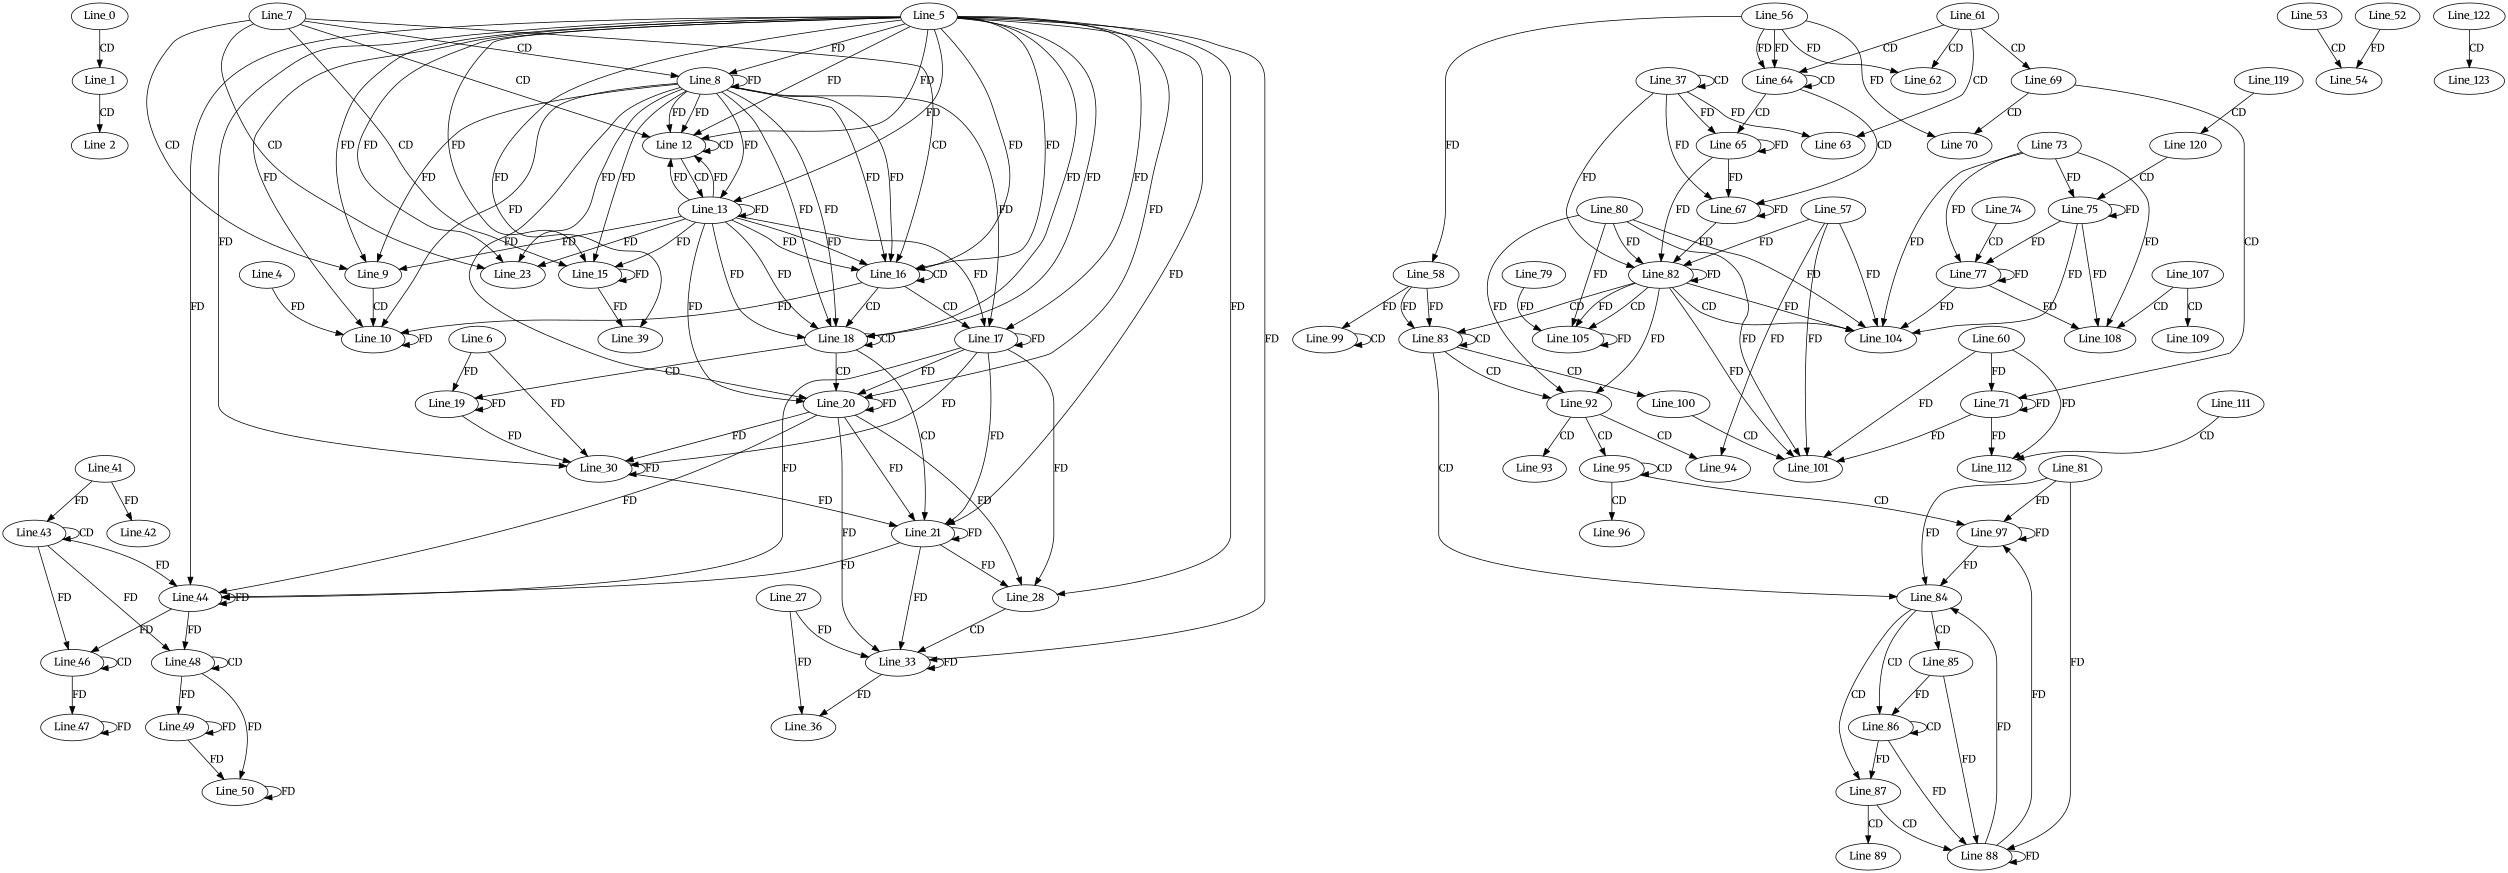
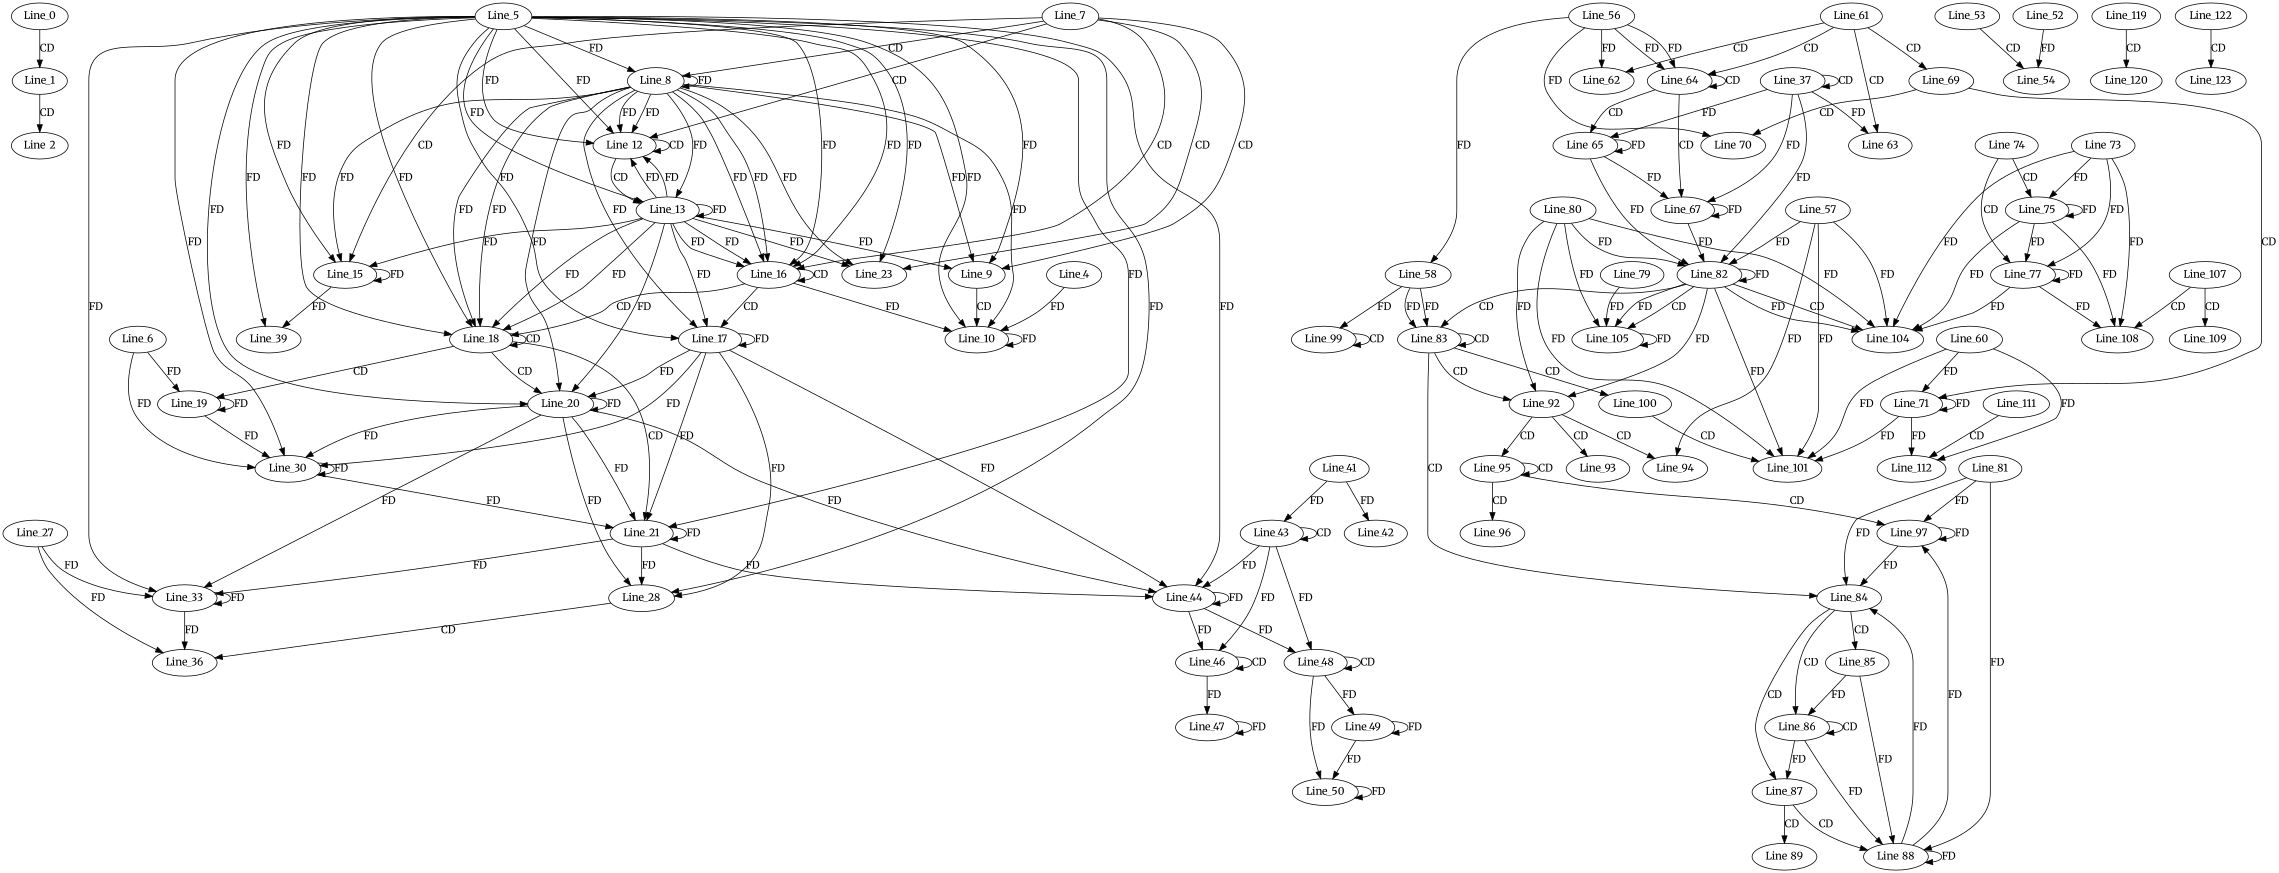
edge "Line_120" -> "Line_75": now "Line_74" -> "Line_75"
edge "Line_28" -> "Line_33": now "Line_28" -> "Line_36"
